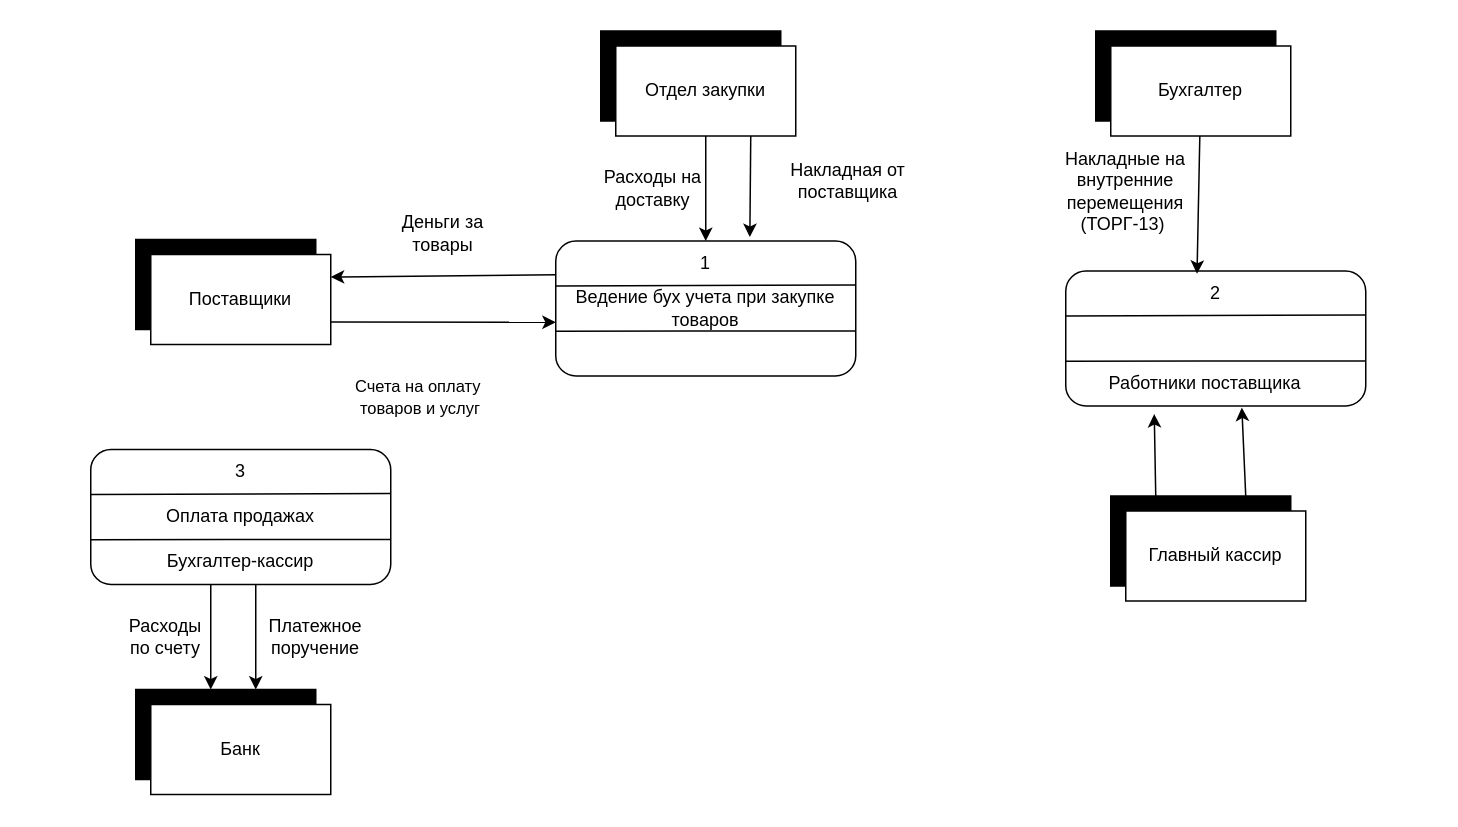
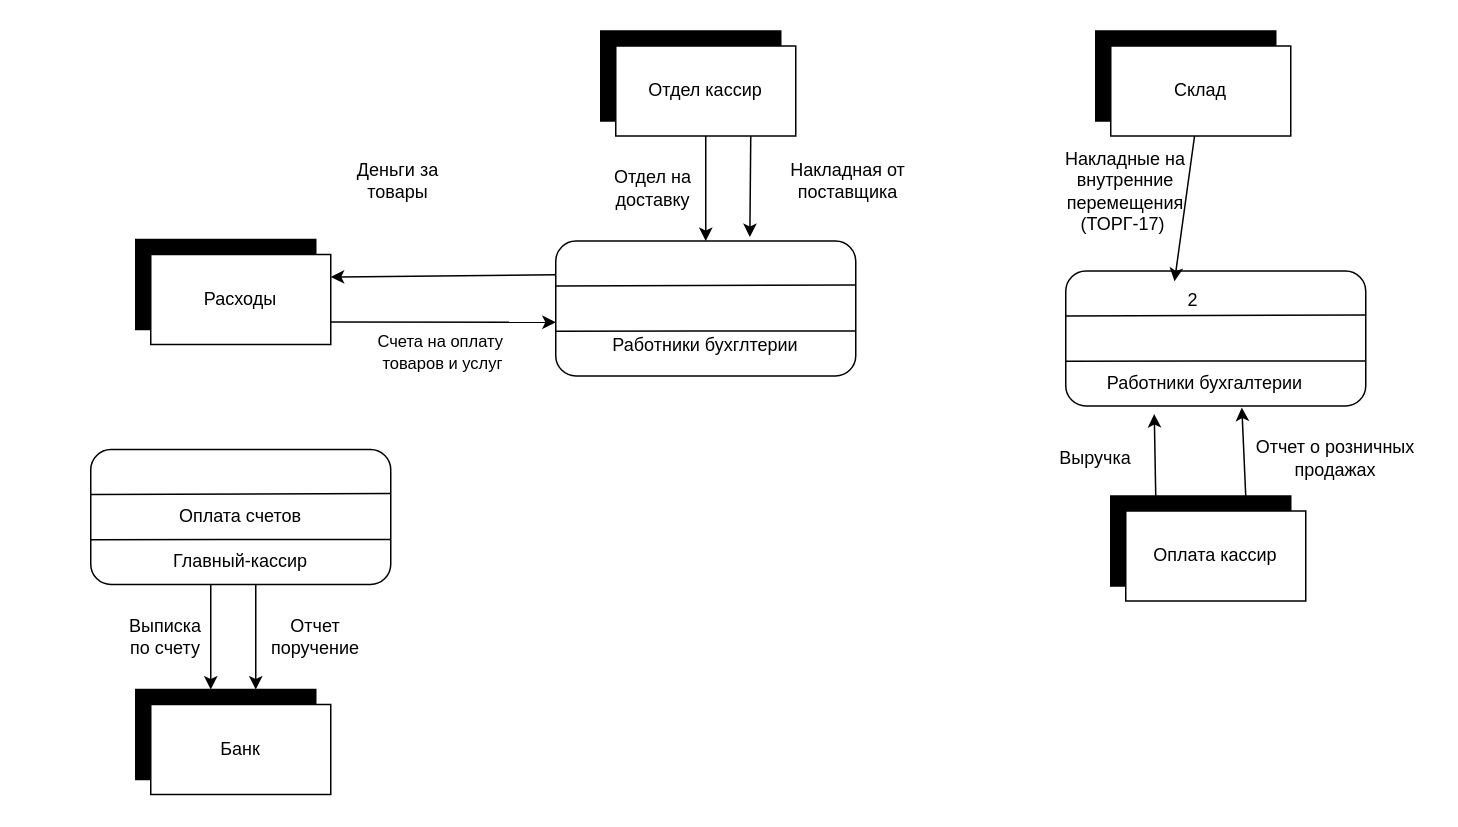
node "Отдел закупки": label "Отдел закупки" -> "Отдел кассир"
node "Бухгалтер": label "Бухгалтер" -> "Склад"
node "Расходы на доставку": label "Расходы на доставку" -> "Отдел на доставку"
node "Накладные на внутренние перемещения (ТОРГ-13)": label "Накладные на внутренние перемещения (ТОРГ-13)" -> "Накладные на внутренние перемещения (ТОРГ-17)"
node "Деньги за товары": moved (443, 233) -> (398, 181)
node "1": removed
node "2": moved (1216, 293) -> (1193, 301)
node "Поставщики": label "Поставщики" -> "Расходы"
node "Ведение бух учета при закупке товаров": removed
node "Работники бухглтерии": added
node "Работники поставщика": label "Работники поставщика" -> "Работники бухгалтерии"
node "Счета на оплату товаров и услуг": moved (421, 396) -> (443, 351)
node "Выручка": added
node "Отчет о розничных продажах": added
node "3": removed
node "Оплата продажах": label "Оплата продажах" -> "Оплата счетов"
node "Главный кассир": label "Главный кассир" -> "Оплата кассир"
node "Бухгалтер-кассир": label "Бухгалтер-кассир" -> "Главный-кассир"
node "Расходы по счету": label "Расходы по счету" -> "Выписка по счету"
node "Платежное поручение": label "Платежное поручение" -> "Отчет поручение"
